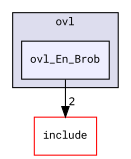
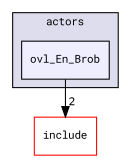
cluster "ovl": label "ovl" -> "actors"
